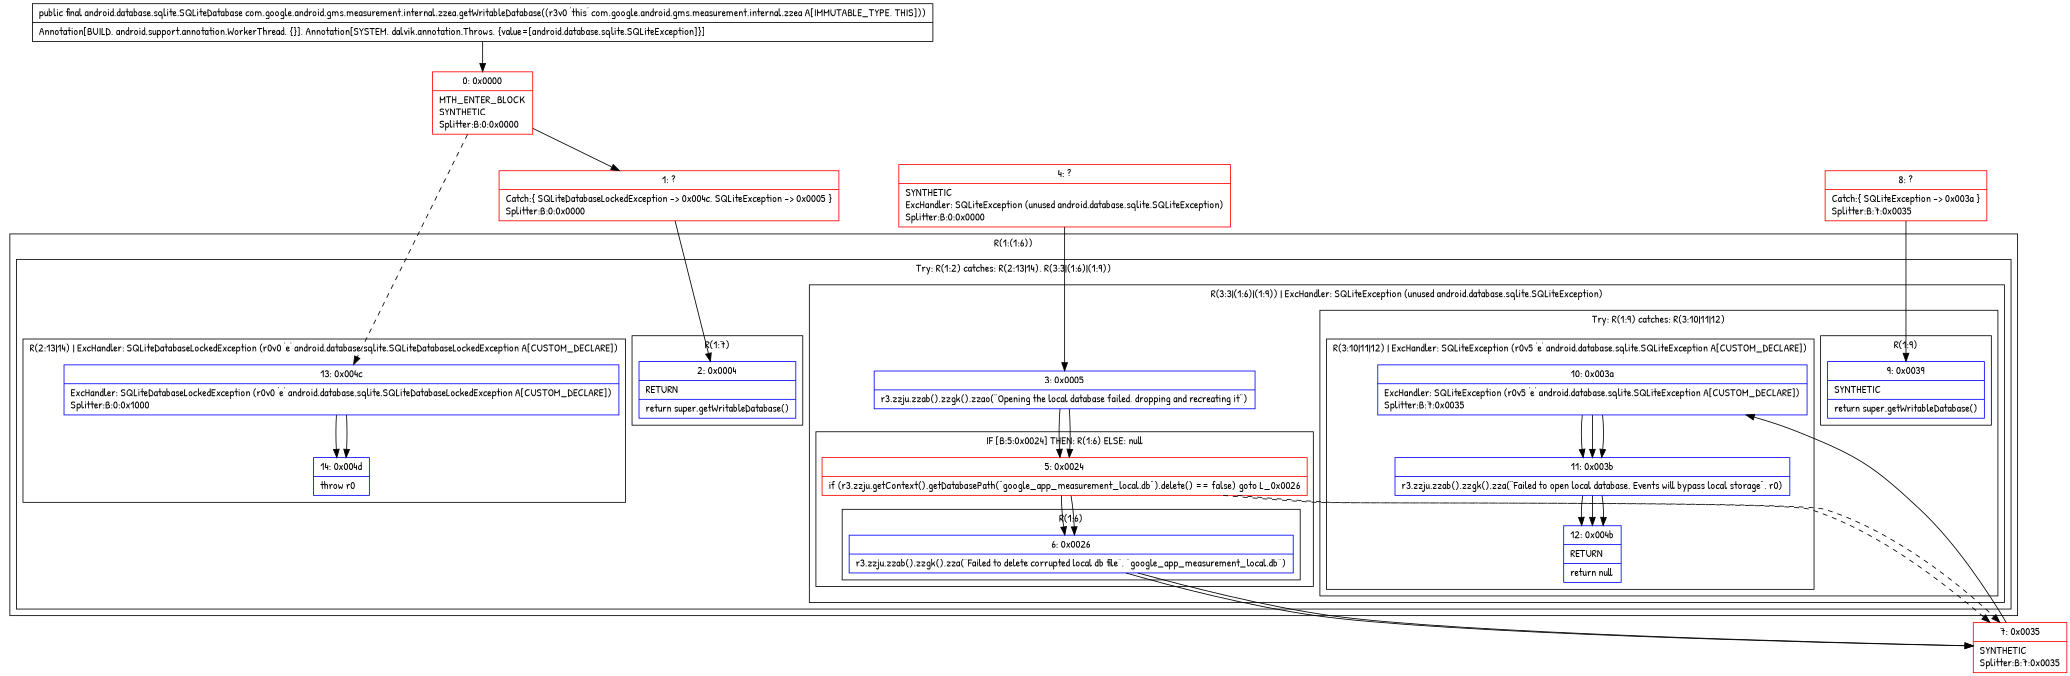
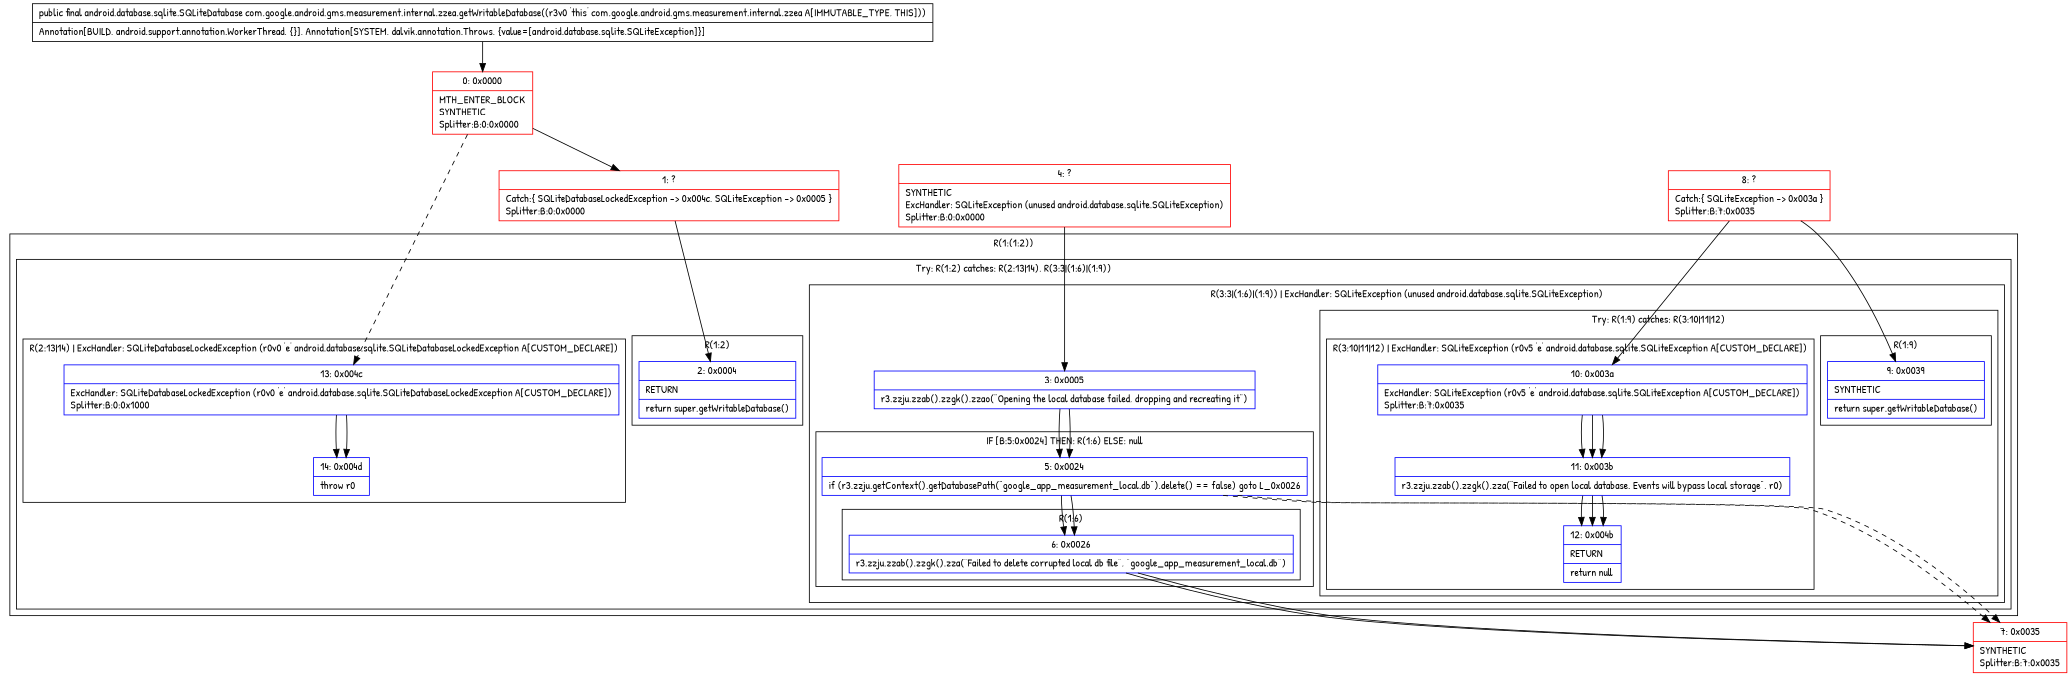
cluster "R(1:(1:6))": label "R(1:(1:6))" -> "R(1:(1:2))"
cluster "R(1:7)": label "R(1:7)" -> "R(1:2)"
node "5: 0x0024": color red -> blue
edge "7: 0x0035" -> "10: 0x003a": now "8: ?" -> "10: 0x003a"
